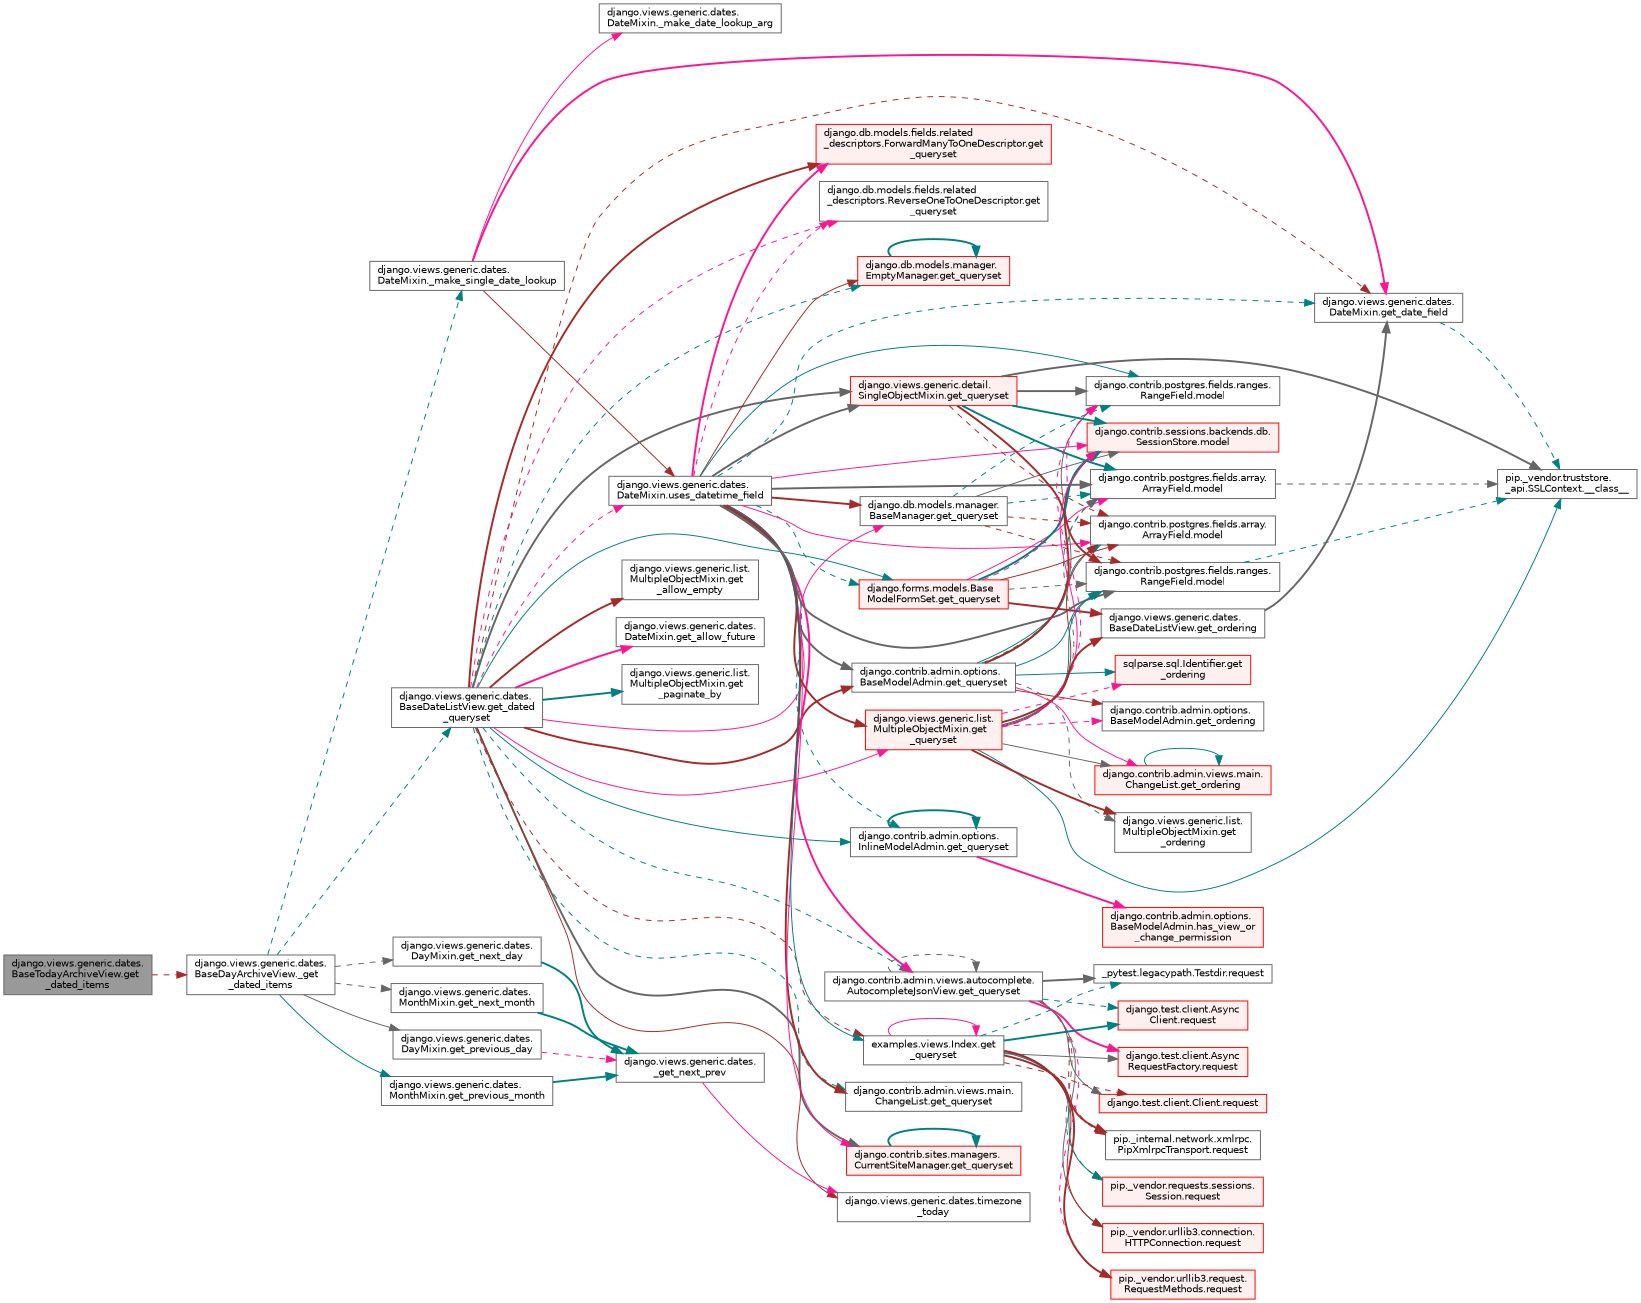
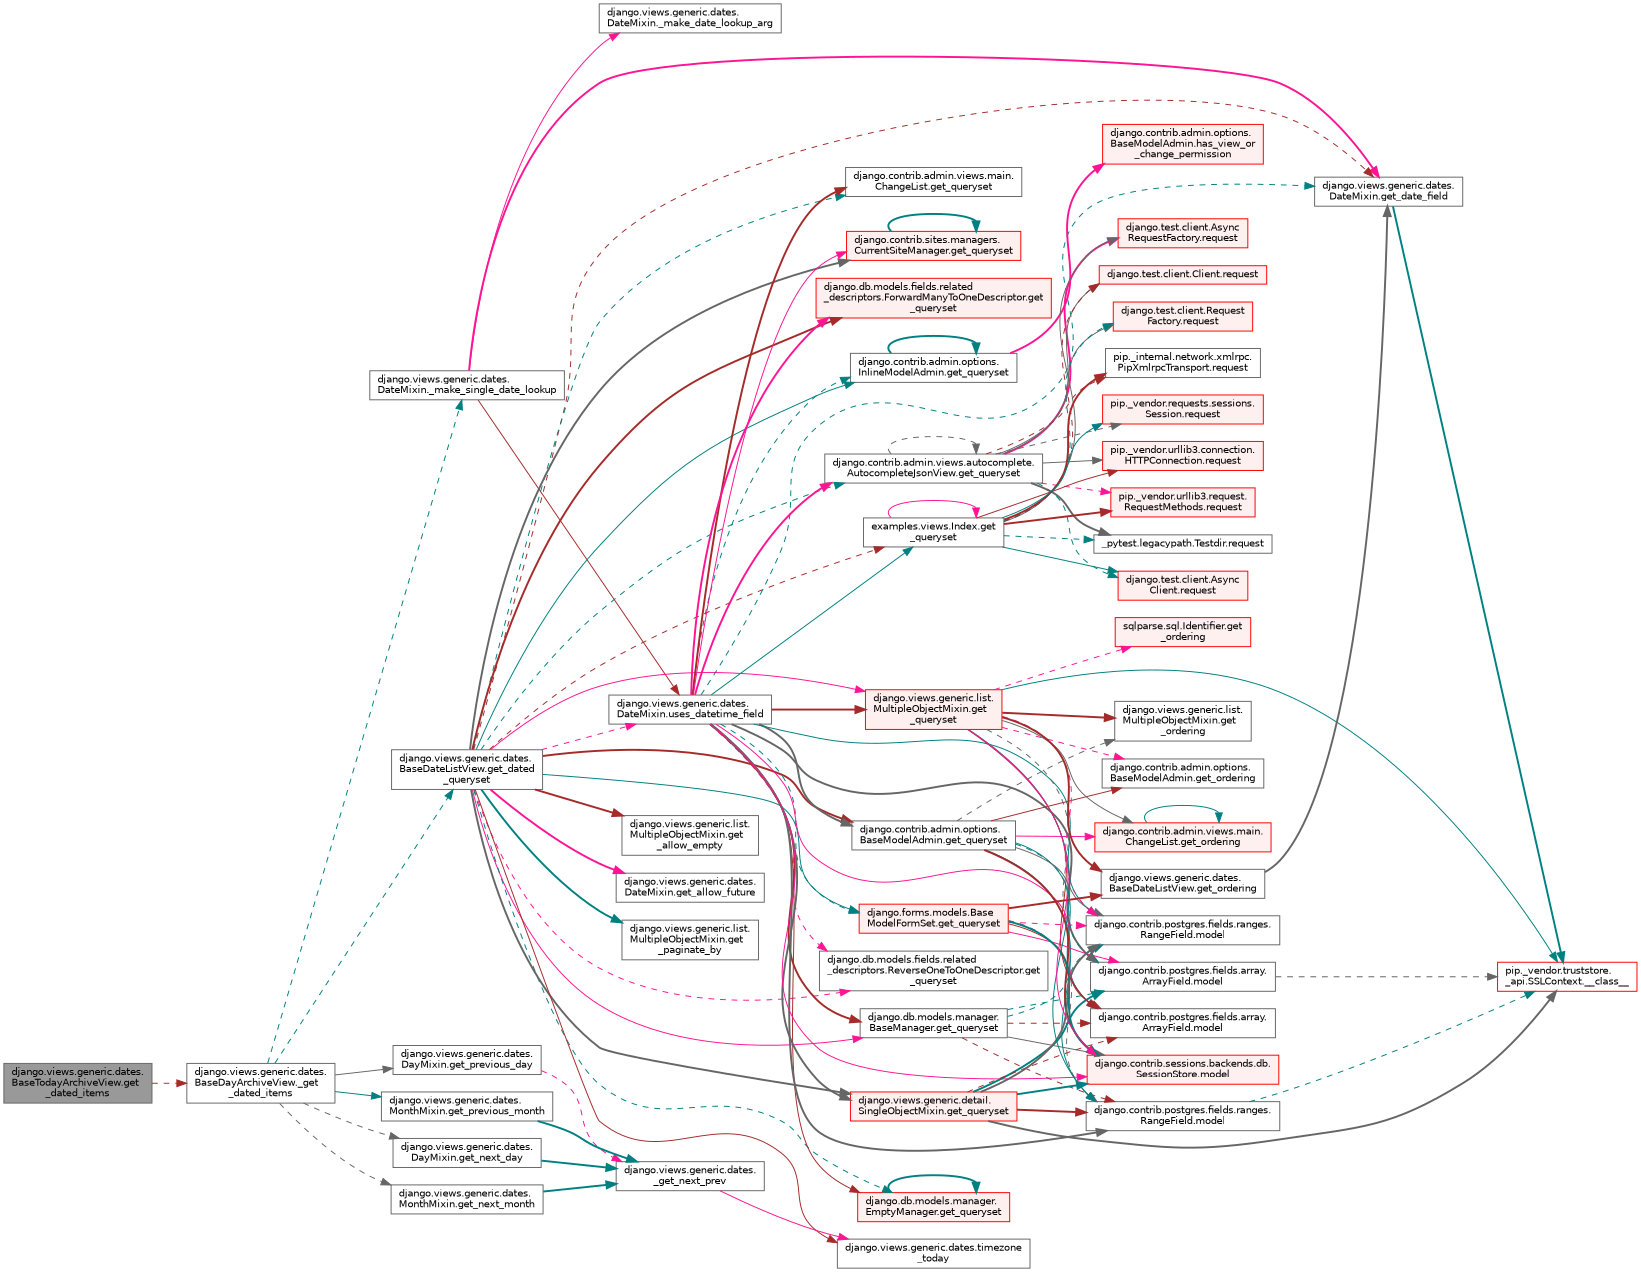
node "django.test.client.Request Factory.request": added
edge "django.views.generic.dates. DateMixin.get_date_field" -> "pip._vendor.truststore. _api.SSLContext.__class__": style dashed -> bold
node "pip._vendor.truststore. _api.SSLContext.__class__": color grey40 -> red
edge "django.contrib.admin.options. BaseModelAdmin.get_queryset" -> "sqlparse.sql.Identifier.get _ordering": removed
edge "examples.views.Index.get _queryset" -> "django.test.client.Async Client.request": style bold -> solid
